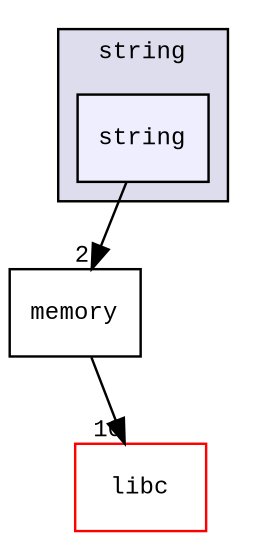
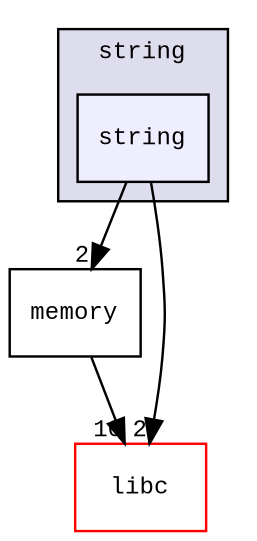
edge "string" -> "libc": added
